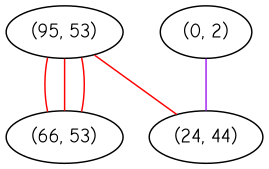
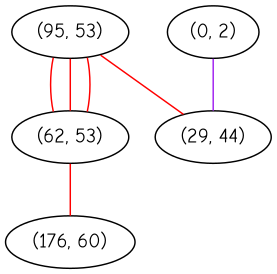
node "(66, 53)": label "(66, 53)" -> "(62, 53)"
node "(24, 44)": label "(24, 44)" -> "(29, 44)"
node "(176, 60)": added
